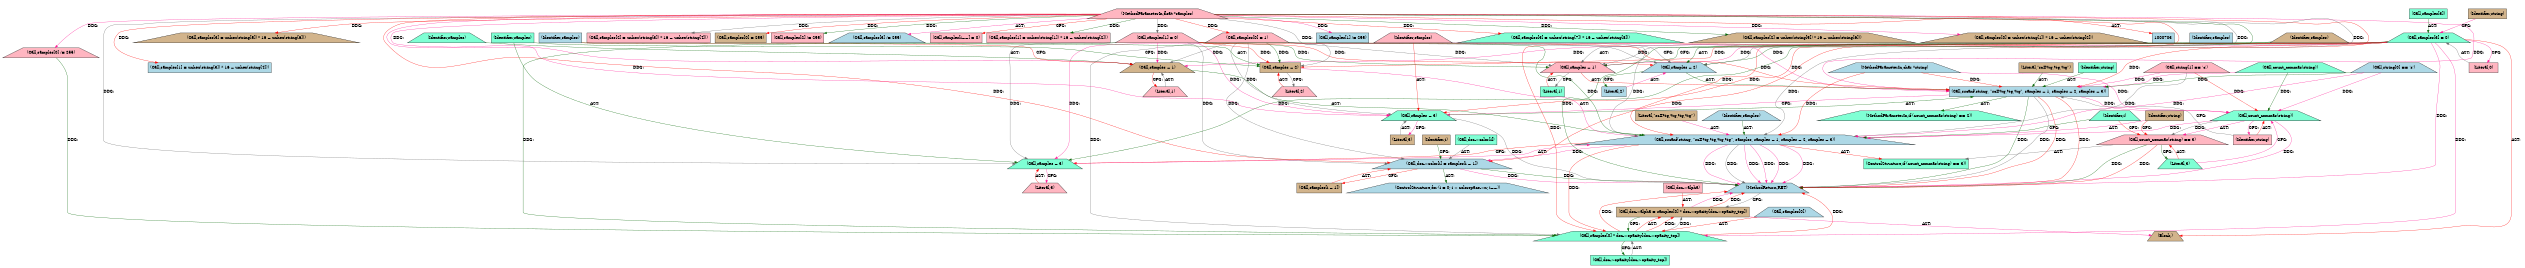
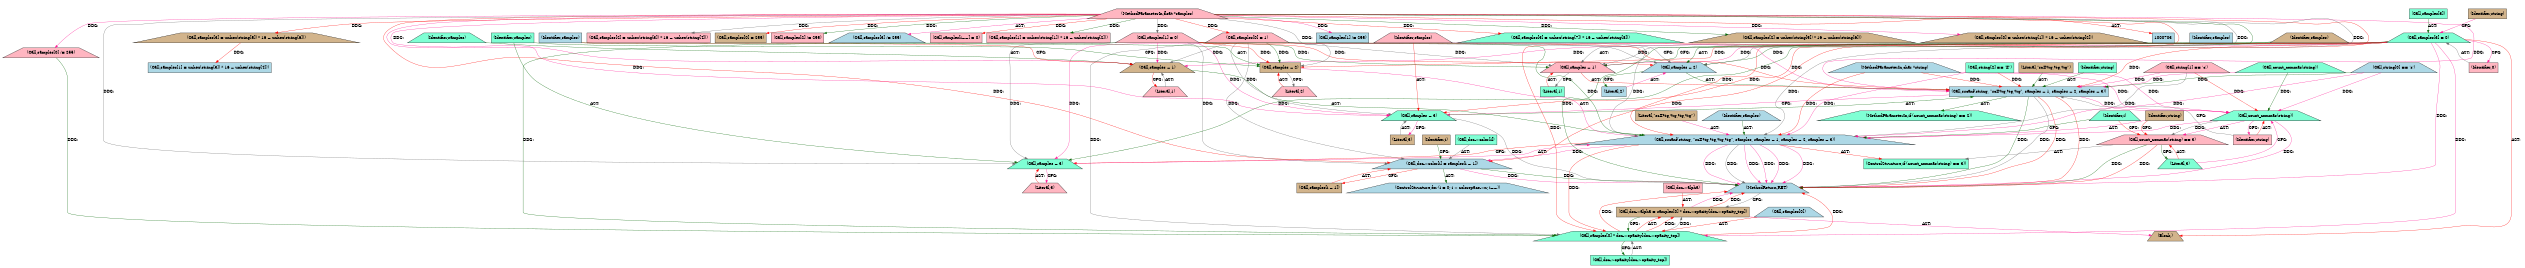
edge "(MethodParameterIn,float *samples)" -> "(Call,samples[1] = unhex(string[3]) * 16 + unhex(string[4]))": now "(Call,samples[3] = unhex(string[5]) * 16 + unhex(string[6]))" -> "(Call,samples[1] = unhex(string[3]) * 16 + unhex(string[4]))"
edge "(MethodParameterIn,float *samples)" -> "(Call,samples[i++] = 0)": label "CFG: " -> "DDG: "
node "(Call,string[2] == '#')": added
node "(Literal,0)": label "(Literal,0)" -> "(Identifier,0)"
